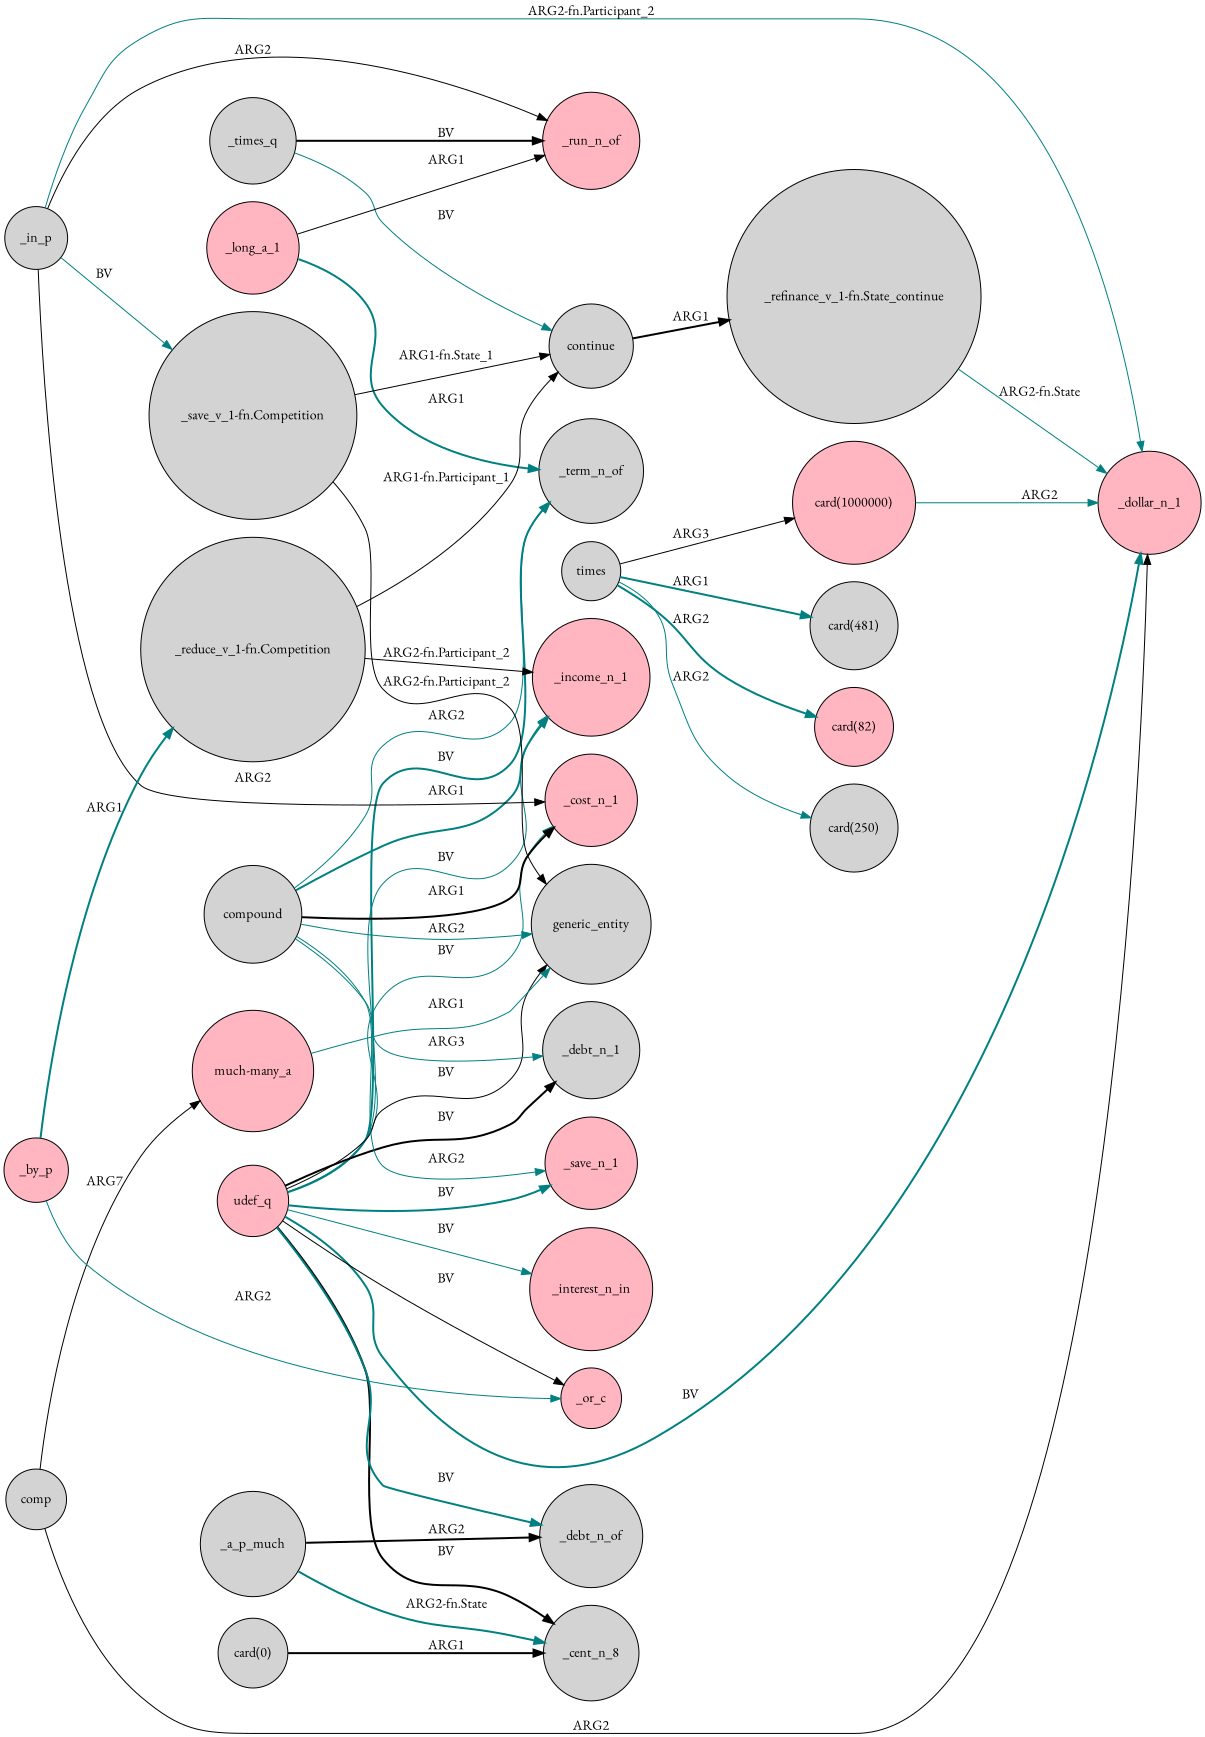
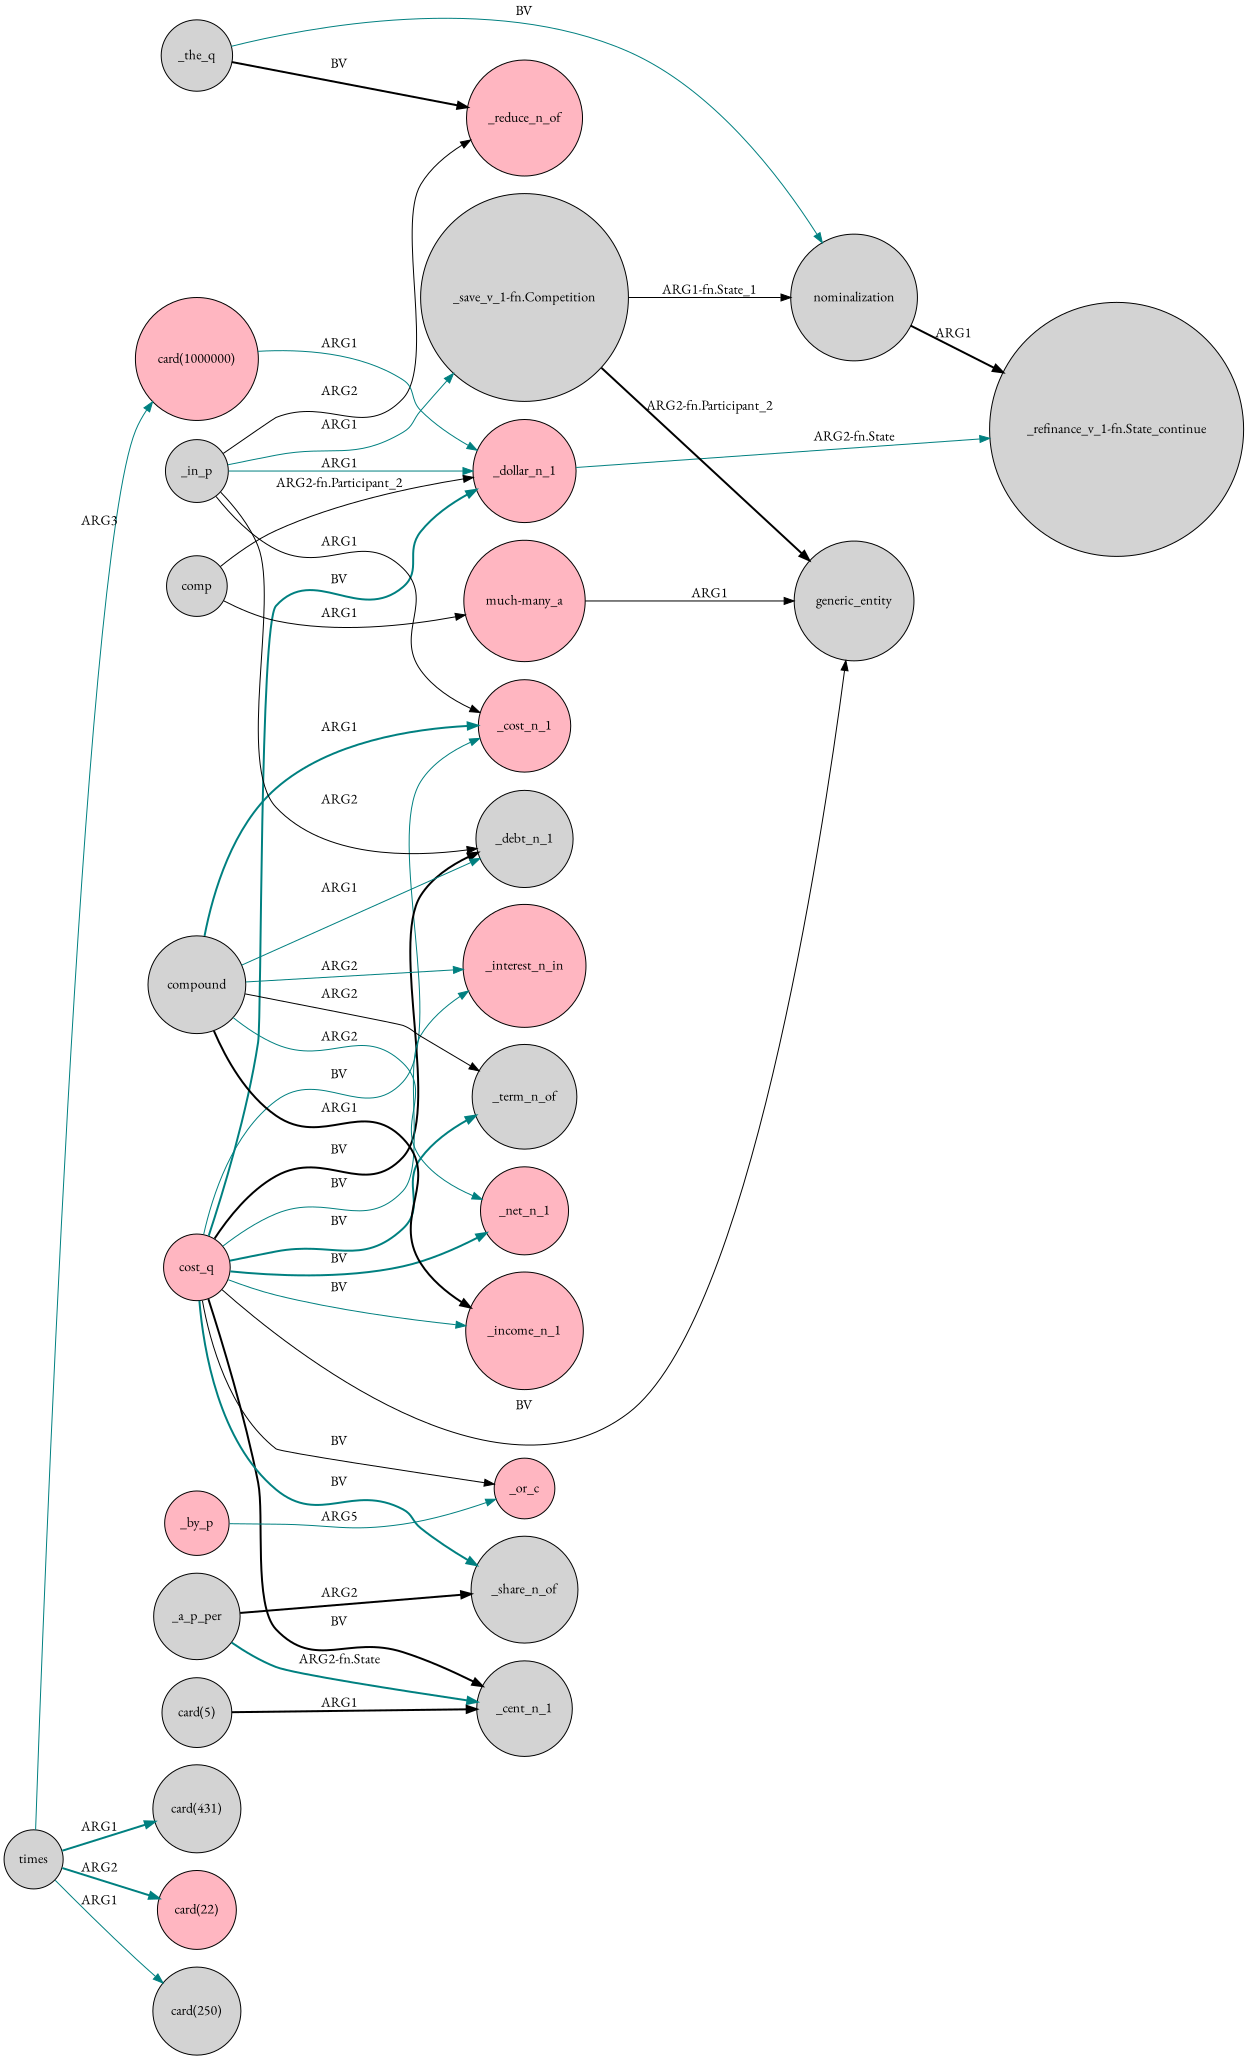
edge "_in_p" -> "_dollar_n_1": label "ARG2-fn.Participant_2" -> "ARG1"
node "_times_q": label "_times_q" -> "_the_q"
node "_run_n_of": label "_run_n_of" -> "_reduce_n_of"
node "_long_a_1": removed
edge "_in_p" -> "_save_v_1-fn.Competition": label "BV" -> "ARG1"
node "continue": label "continue" -> "nominalization"
edge "_refinance_v_1-fn.State_continue" -> "_dollar_n_1": reversed
edge "card(1000000)" -> "_dollar_n_1": label "ARG2" -> "ARG1"
edge "times" -> "card(1000000)": color black -> teal
node "card(481)": label "card(481)" -> "card(431)"
node "_reduce_v_1-fn.Competition": removed
edge "times" -> "card(250)": label "ARG2" -> "ARG1"
edge "_save_v_1-fn.Competition" -> "generic_entity": style solid -> bold
edge "_in_p" -> "_debt_n_1": added, label "ARG2"
node "card(82)": label "card(82)" -> "card(22)"
edge "compound" -> "_term_n_of": color teal -> black
edge "_in_p" -> "_cost_n_1": label "ARG2" -> "ARG1"
edge "compound" -> "_income_n_1": color teal -> black
edge "compound" -> "_cost_n_1": color black -> teal
edge "compound" -> "generic_entity": now "compound" -> "_interest_n_in"
edge "much-many_a" -> "generic_entity": color teal -> black
edge "compound" -> "_debt_n_1": label "ARG3" -> "ARG1"
node "_save_n_1": label "_save_n_1" -> "_net_n_1"
edge "comp" -> "much-many_a": label "ARG7" -> "ARG1"
node "udef_q": label "udef_q" -> "cost_q"
edge "_by_p" -> "_or_c": label "ARG2" -> "ARG5"
node "_debt_n_of": label "_debt_n_of" -> "_share_n_of"
node "_a_p_much": label "_a_p_much" -> "_a_p_per"
node "card(0)": label "card(0)" -> "card(5)"
node "_cent_n_8": label "_cent_n_8" -> "_cent_n_1"
edge "comp" -> "_dollar_n_1": label "ARG2" -> "ARG2-fn.Participant_2"
